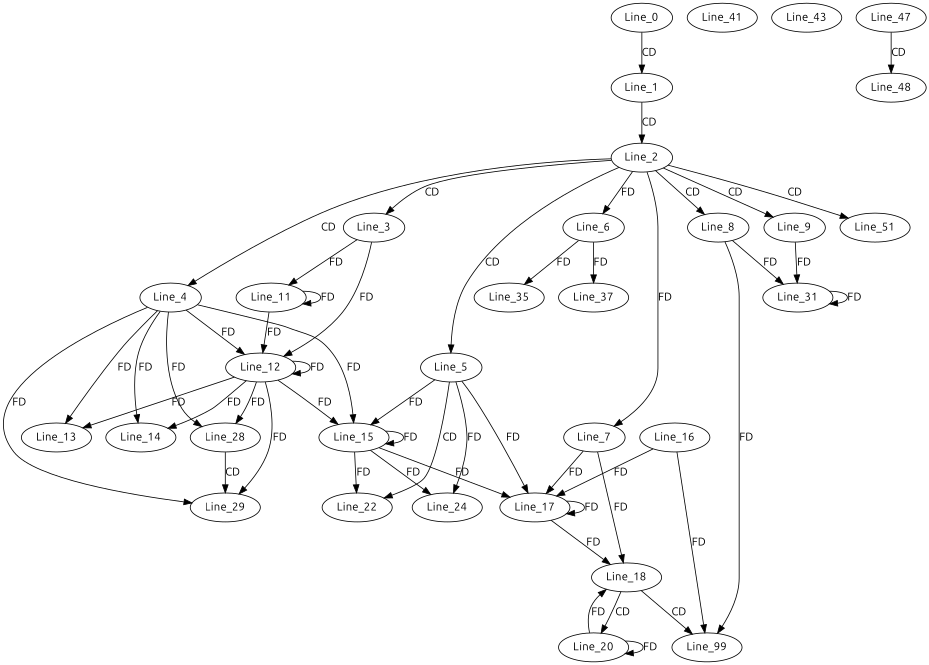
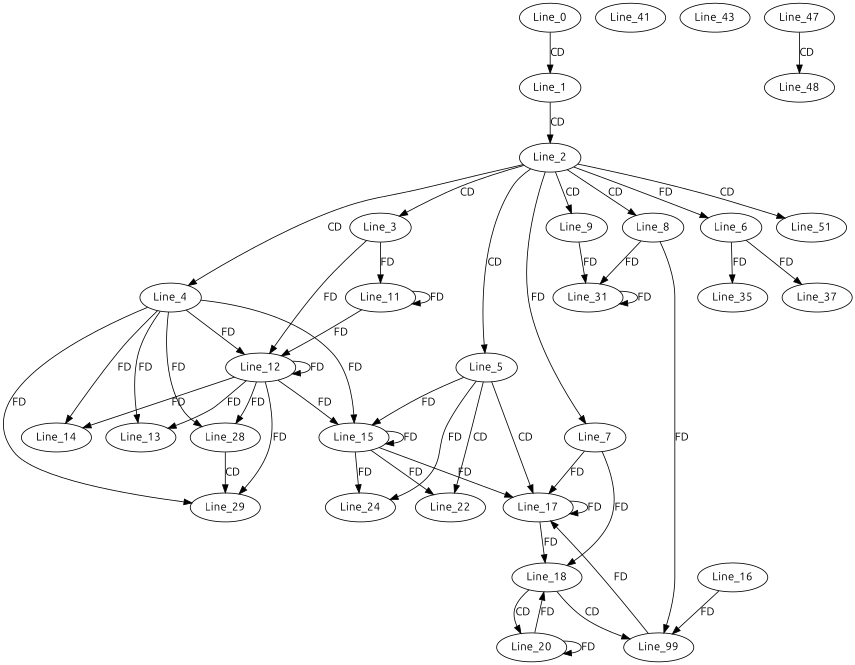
edge "Line_5" -> "Line_17": label "FD" -> "CD"
edge "Line_16" -> "Line_17": now "Line_99" -> "Line_17"
